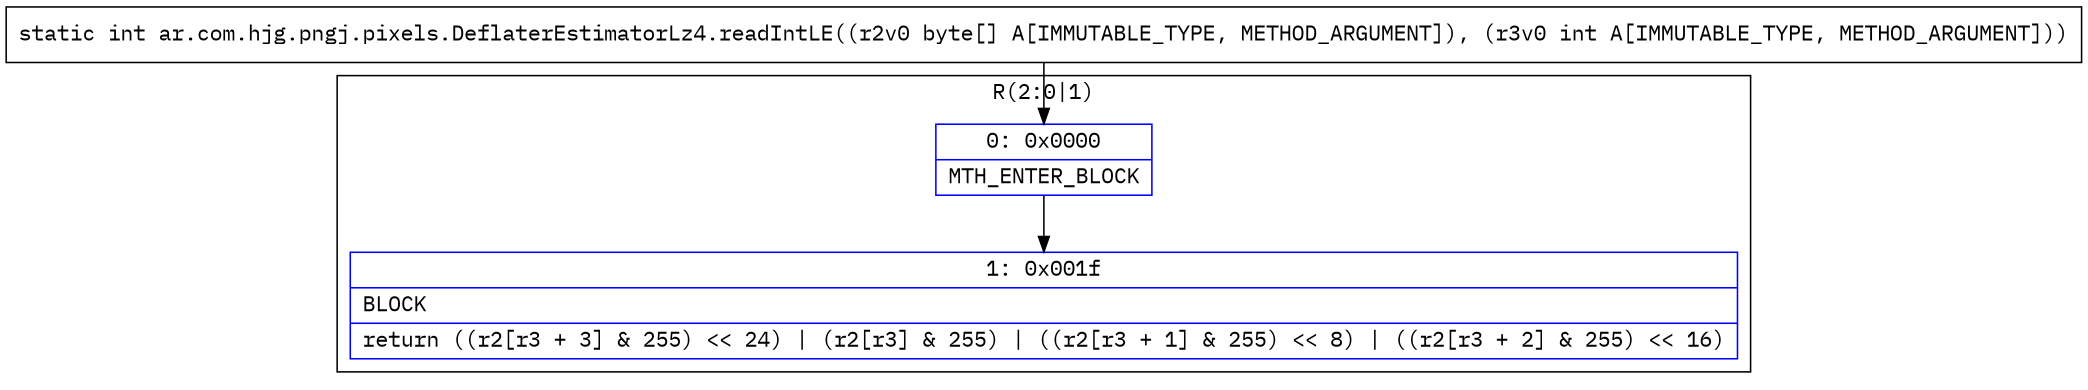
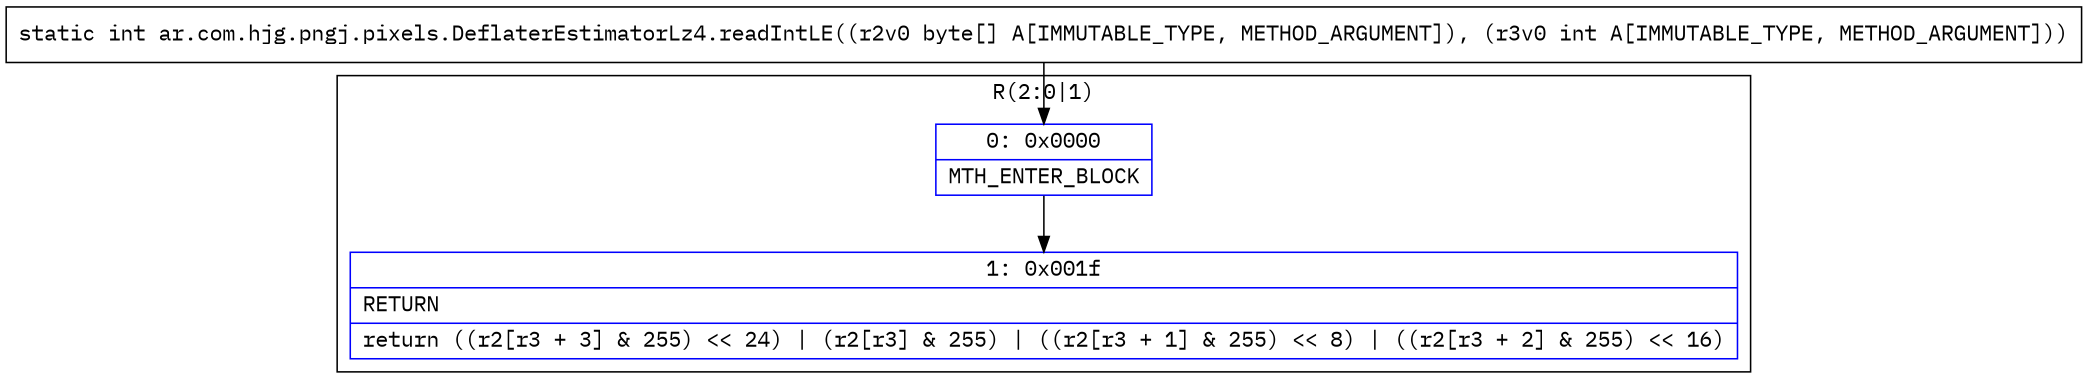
node "1: 0x001f": text "BLOCK" -> "RETURN"
